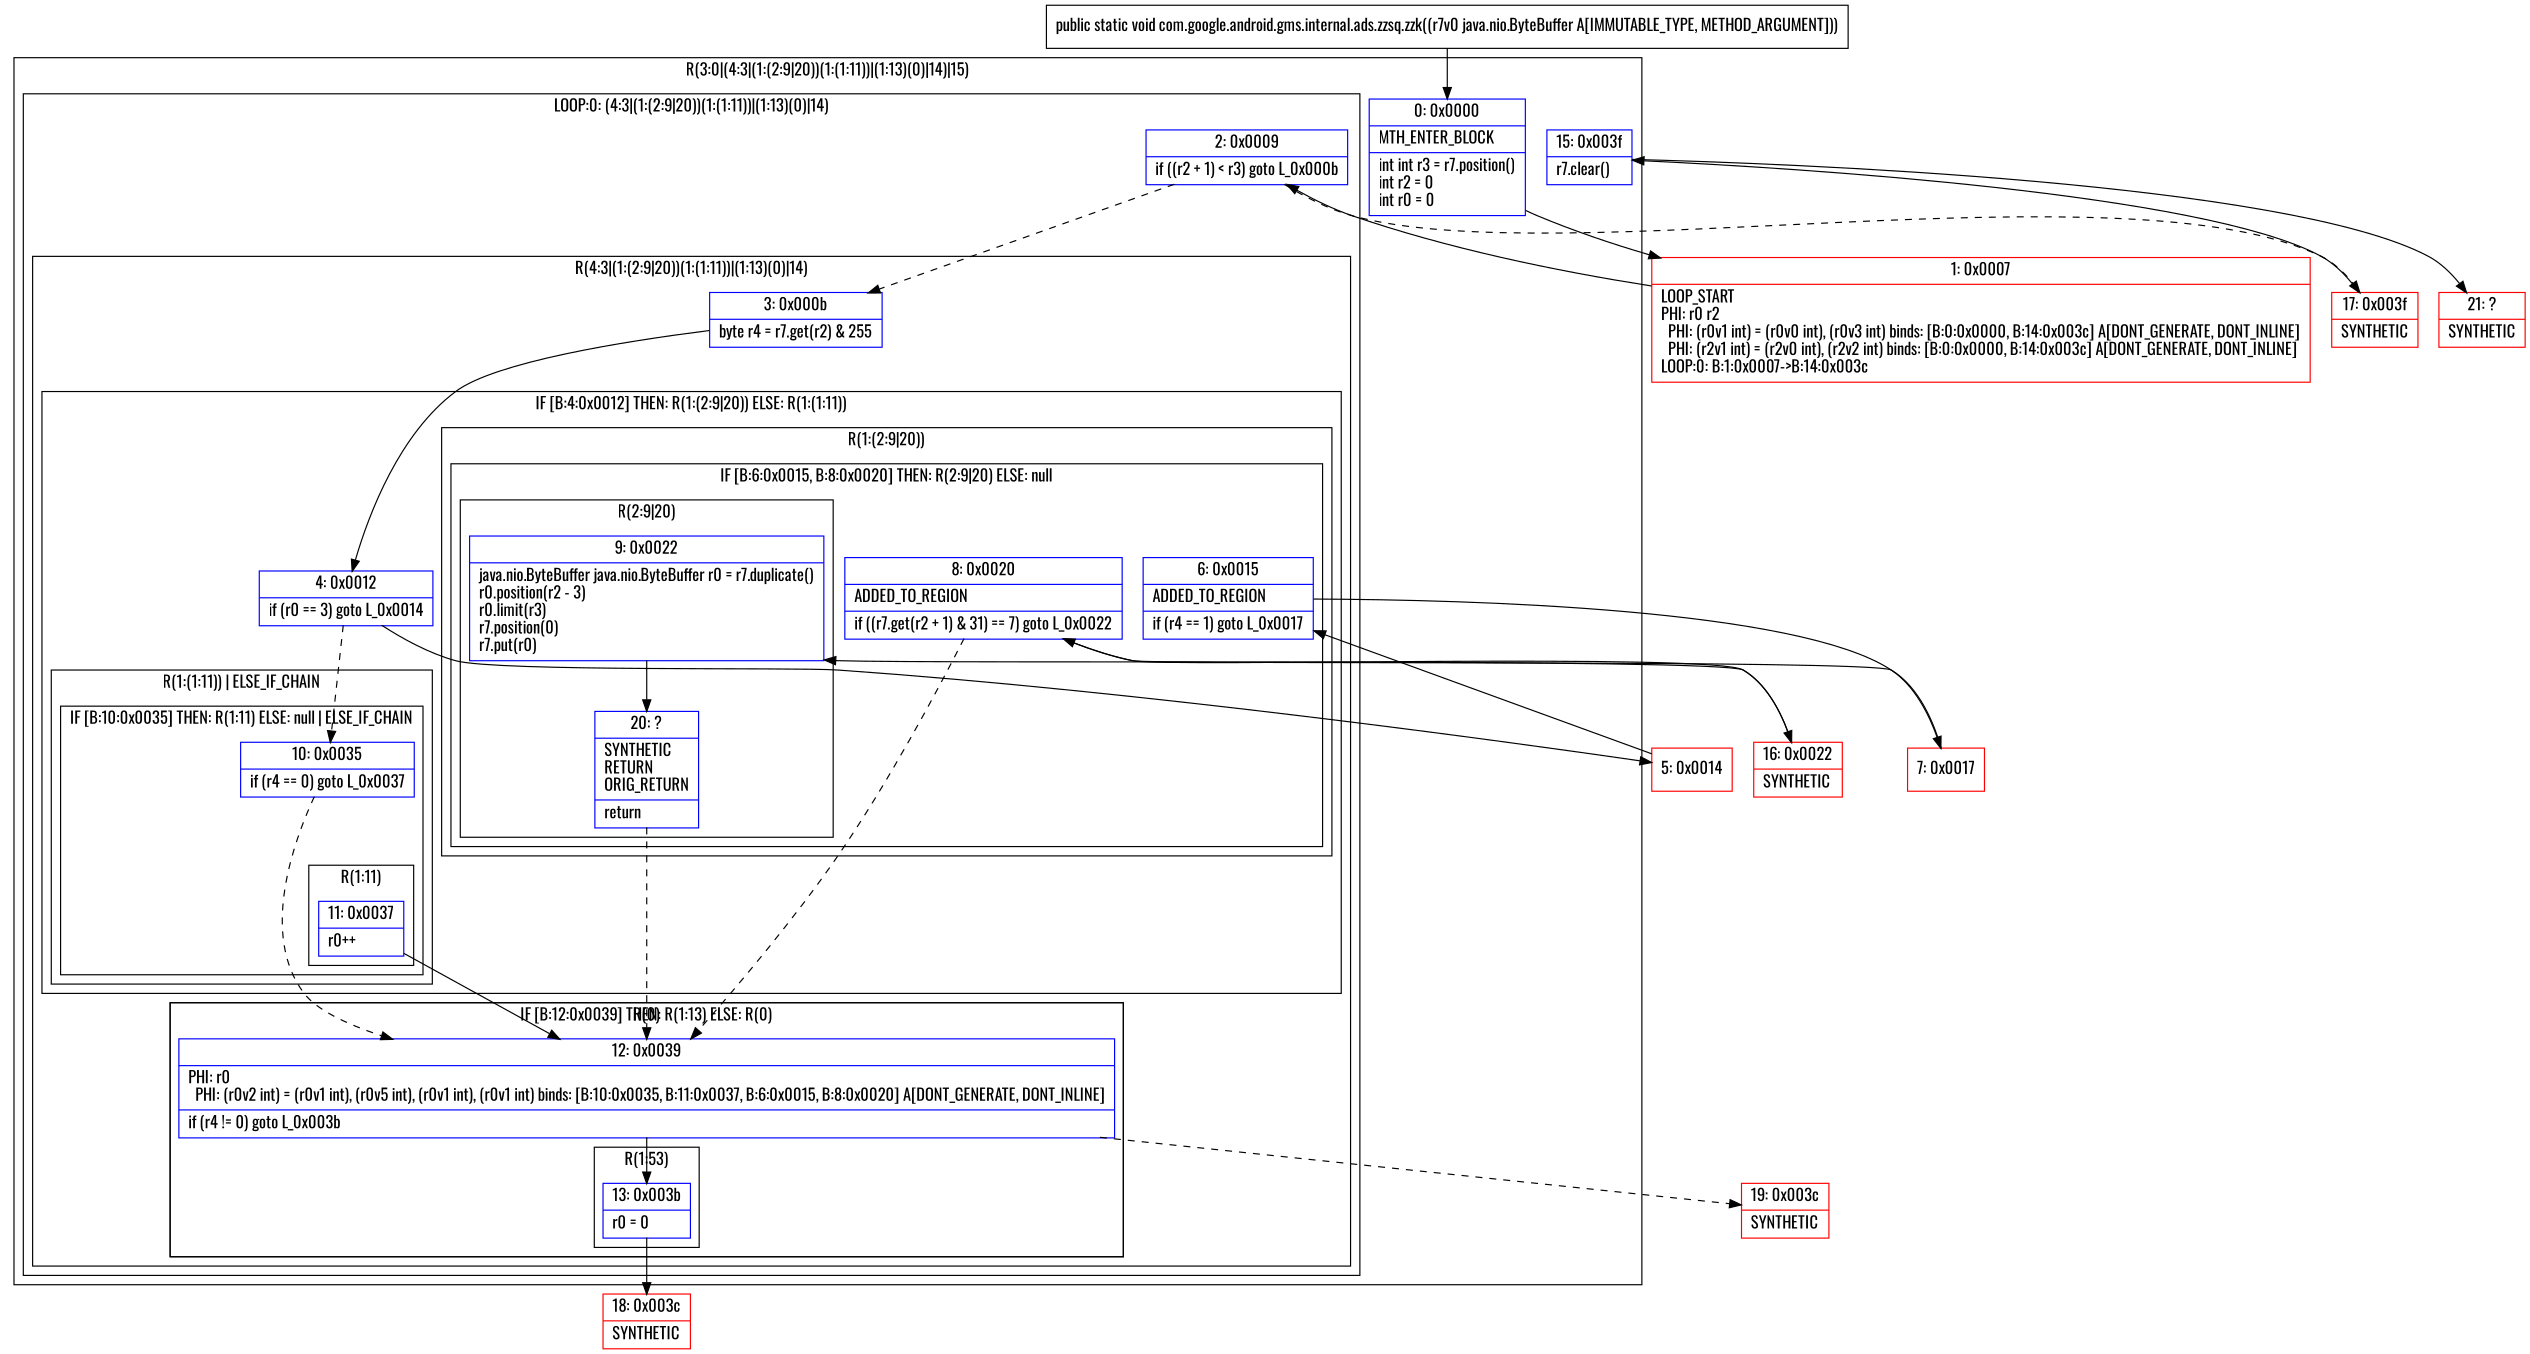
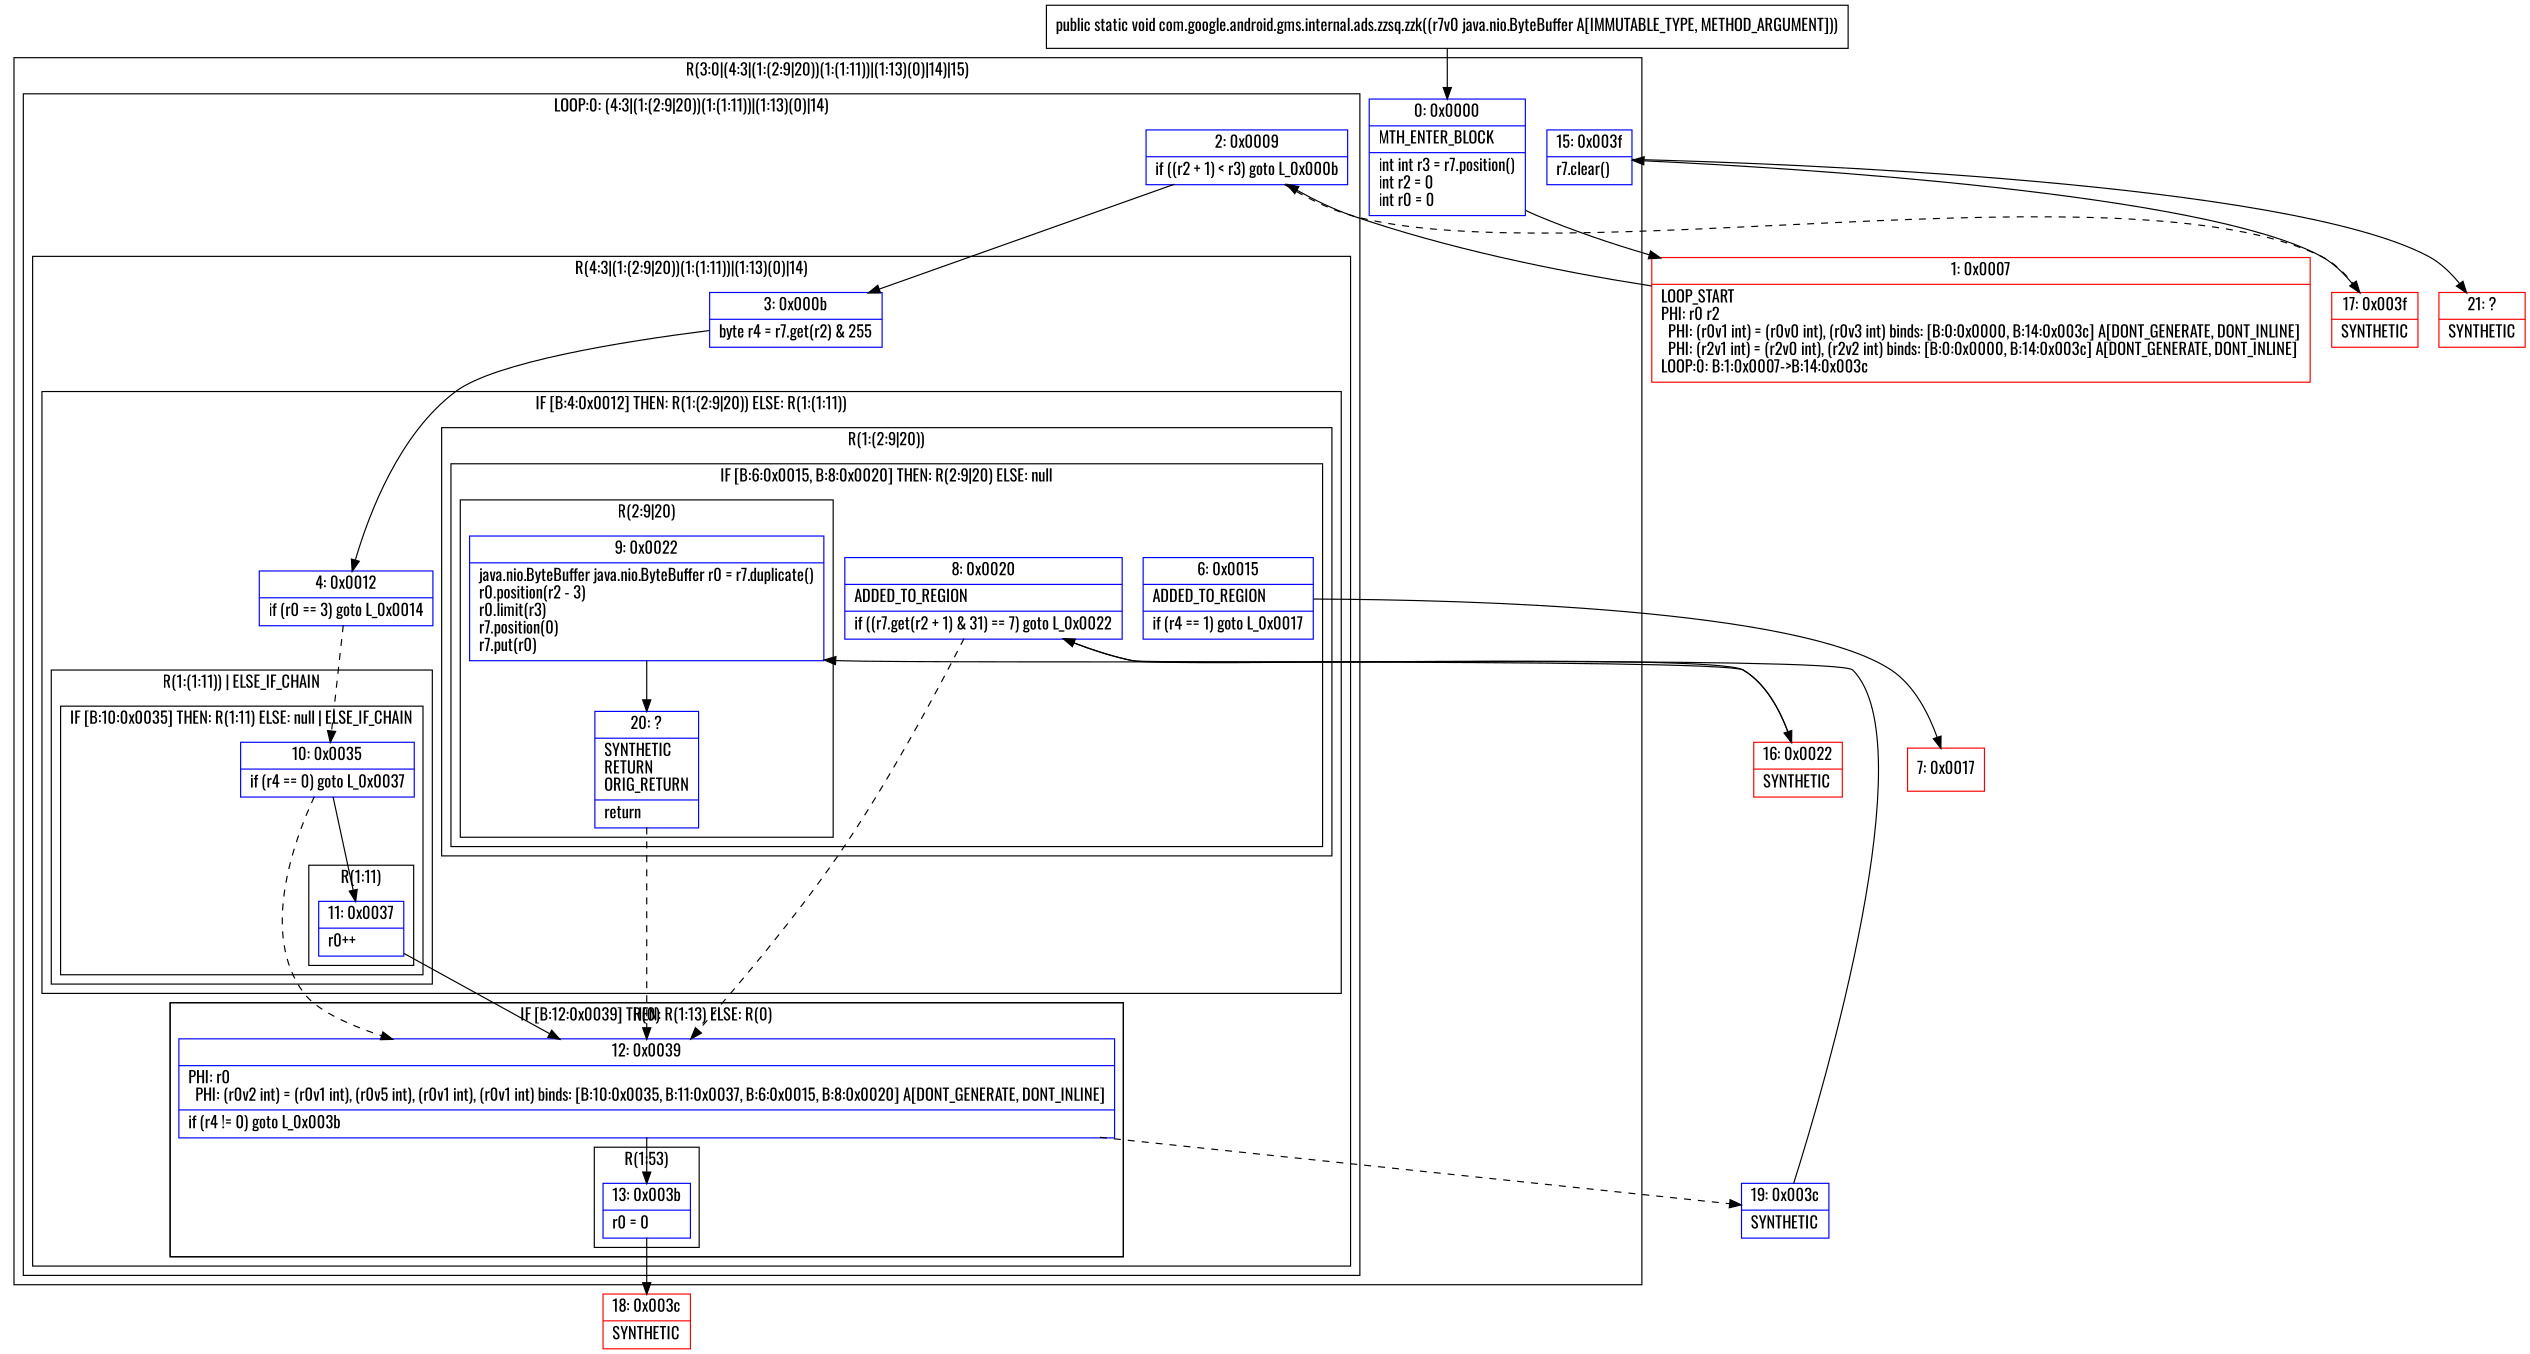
edge "2: 0x0009" -> "3: 0x000b": style dashed -> solid
edge "7: 0x0017" -> "8: 0x0020": now "19: 0x003c" -> "8: 0x0020"
node "5: 0x0014": removed
edge "10: 0x0035" -> "11: 0x0037": added
node "19: 0x003c": color red -> blue
